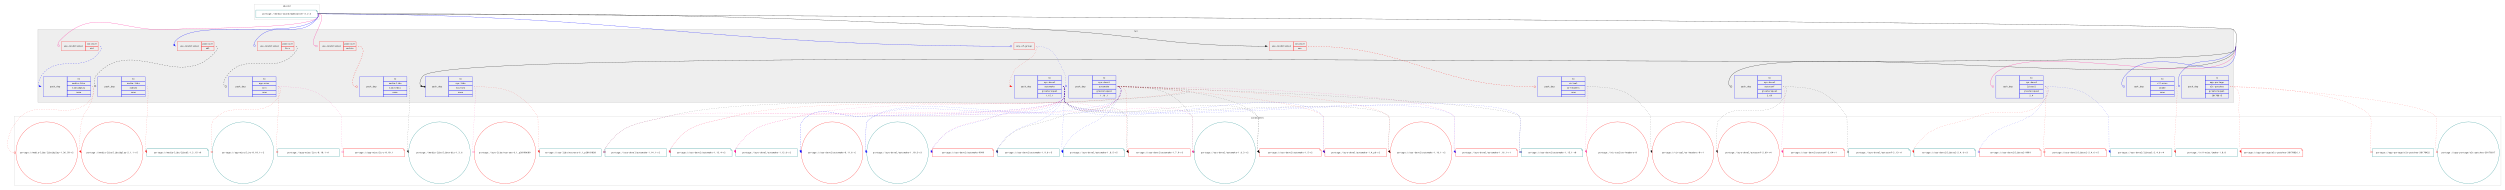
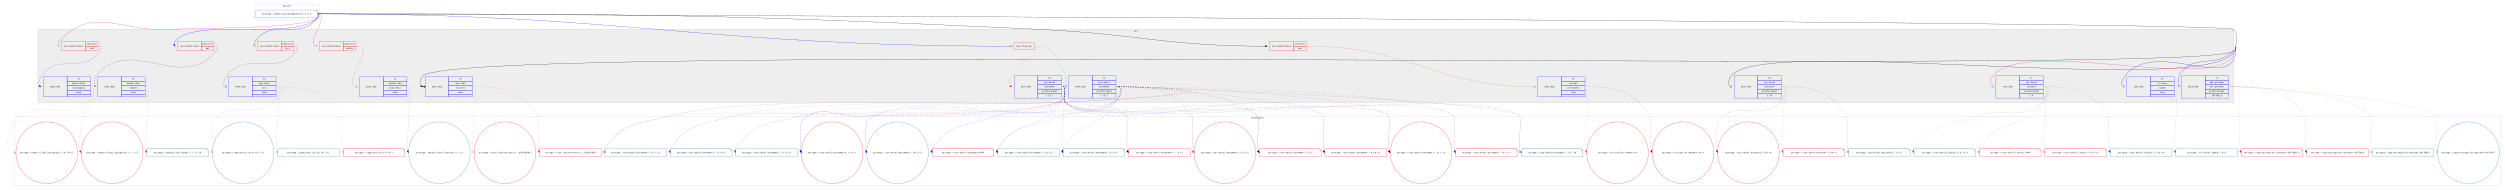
node "portage://sys-libs/ncurses-6.1_p20181020": color teal -> red
node "portage://sys-devel/automake-1.6.3-r2": color teal -> red
node "portage://app-portage/elt-patches-20170815": added
